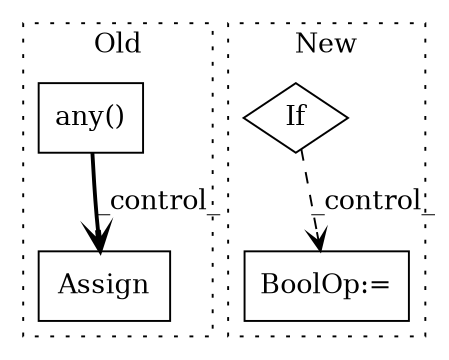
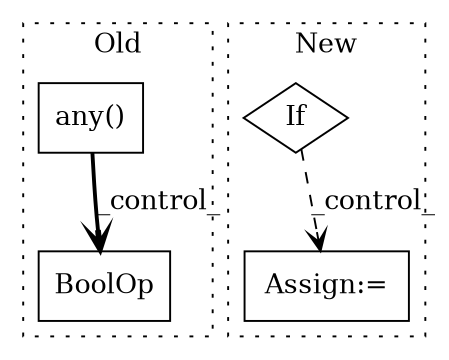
node "Assign": label "Assign" -> "BoolOp"
node "BoolOp:=": label "BoolOp:=" -> "Assign:="
